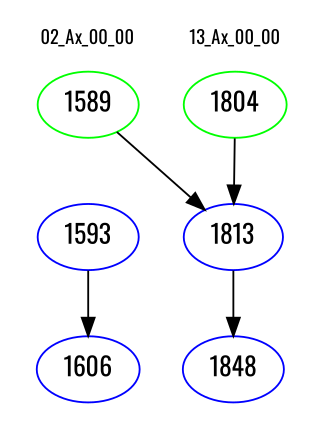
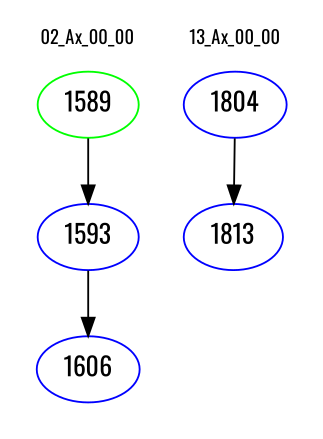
node "1804": color green -> blue
edge "1589" -> "1813": now "1589" -> "1593"
node "1848": removed
